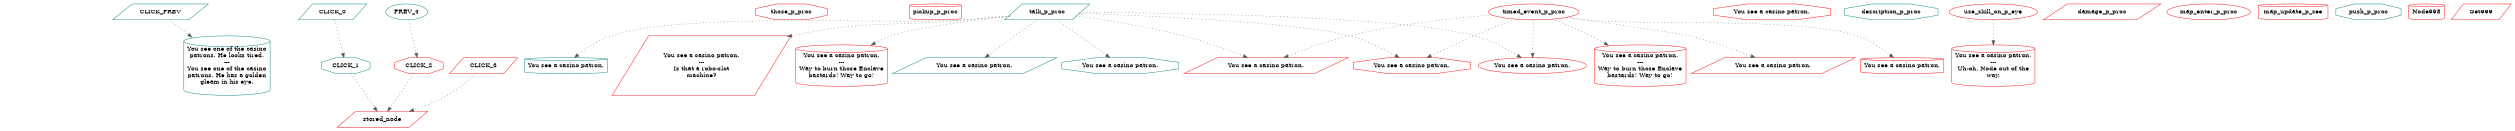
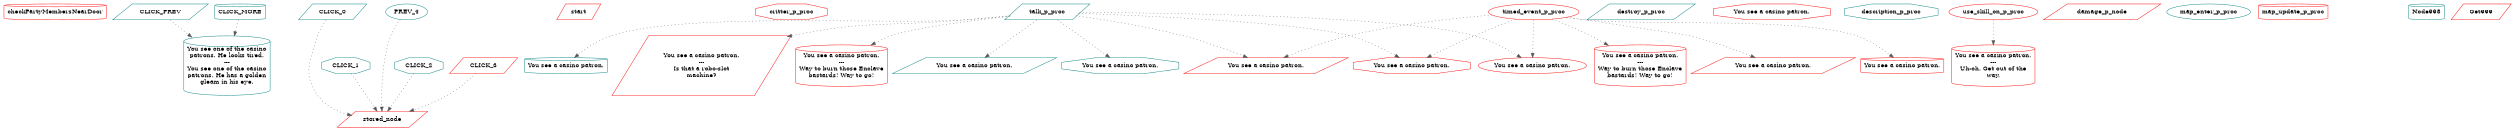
node "checkPartyMembersNearDoor": added
node "CLICK_MORE": added
node "start": added
node "those_p_proc": label "those_p_proc" -> "critter_p_proc"
node "pickup_p_proc": removed
node "destroy_p_proc": added
node "use_skill_on_p_eye": label "use_skill_on_p_eye" -> "use_skill_on_p_proc"
node "damage_p_proc": label "damage_p_proc" -> "damage_p_node"
node "map_enter_p_proc": color red -> teal
node "map_update_p_see": label "map_update_p_see" -> "map_update_p_proc"
node "push_p_proc": removed
node "Node998": color red -> teal
edge "PREV_4" -> "CLICK_2": now "PREV_4" -> "stored_node"
edge "CLICK_0" -> "CLICK_1": now "CLICK_0" -> "stored_node"
node "CLICK_2": color red -> teal
node "You see a casino patron. --- Uh-oh. Node out of the way.": label "You see a casino patron. --- Uh-oh. Node out of the way." -> "You see a casino patron. --- Uh-oh. Get out of the way."
